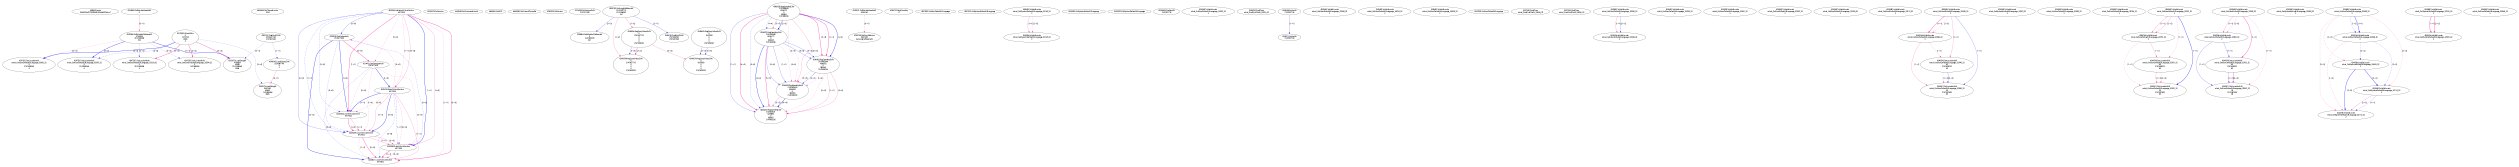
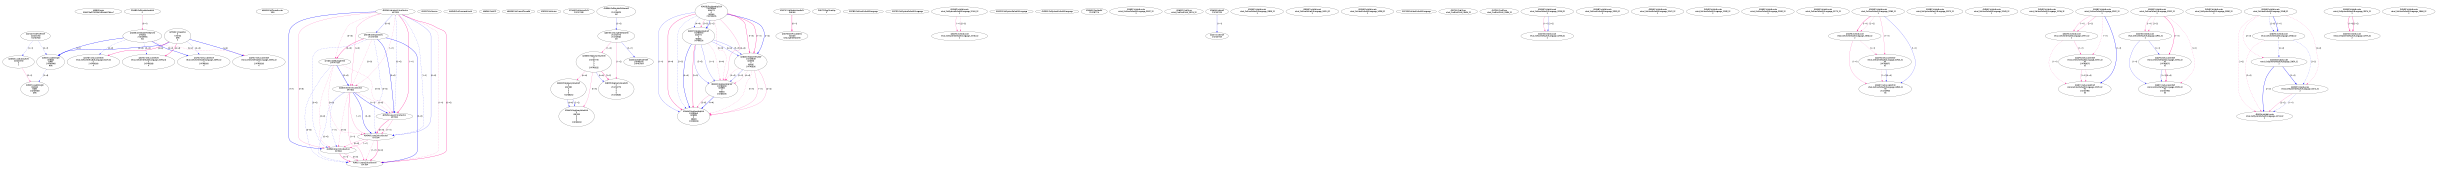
edge "4245741.GetModuleHandleW 4246160" -> "4245758.GetProcAddress 9441320 GetLongPathNameW": style dashed -> bold
edge "4245785.GetLongPathNameW 2147407710 2147406542 261" -> "4248064.GetModuleFileNameW 0 2147408370 261": reversed
edge "4215383.VirtualAlloc 0 1310704 4096 4" -> "4250073.LoadStringW 9441340 65485 2147409468 4096": now "4250073.LoadStringW 4194304 65485 2147409468 4096" -> "4250073.LoadStringW 9441340 65485 2147409468 4096"
edge "4215383.VirtualAlloc 0 1310704 4096 4" -> "4250073.LoadStringW 4194304 65485 2147409468 4096": color deeppink -> blue
edge "4245418.EnterCriticalSection 6917004" -> "4250188.GetSystemInfo 2147417660": reversed
edge "4246556.RegQueryValueExW 0 2147407710 0 0 0 2147408232" -> "4246635.RegQueryValueExW 0 4247000 0 0 0 2147408232": added, label "(6-->6)"
